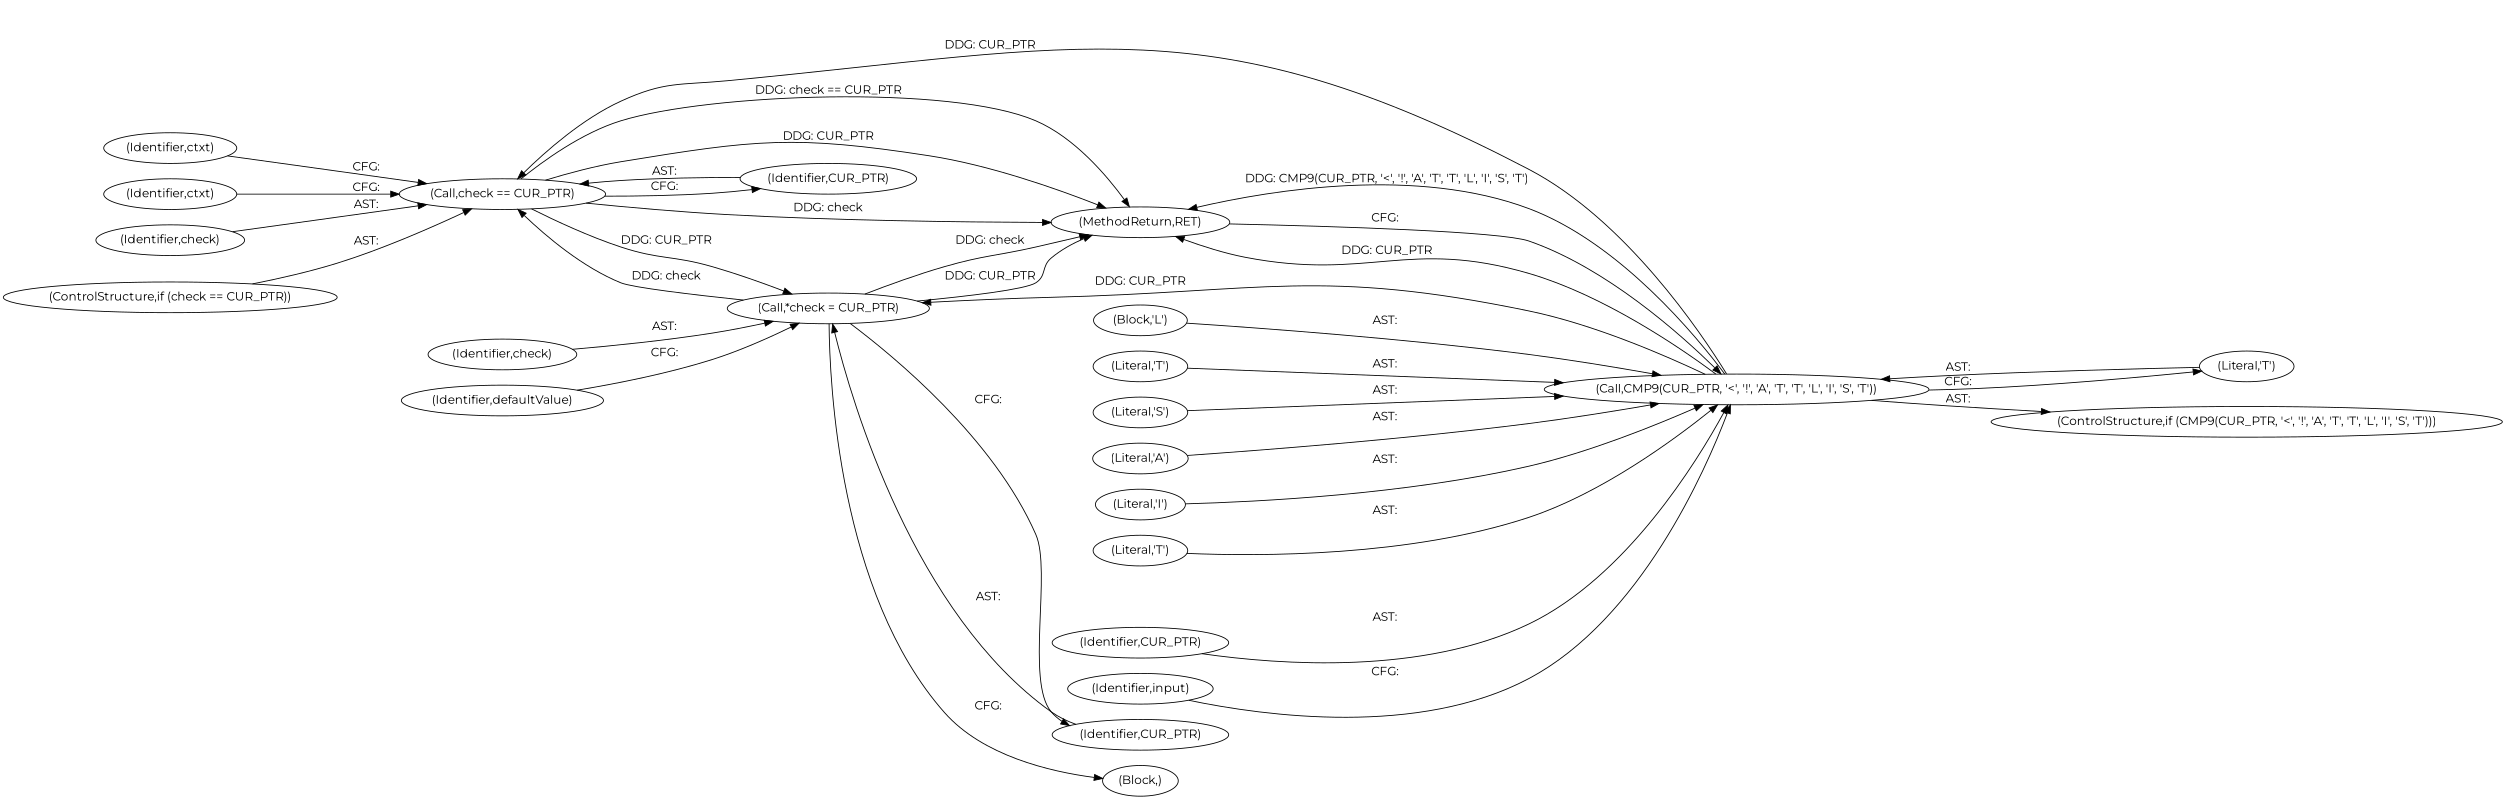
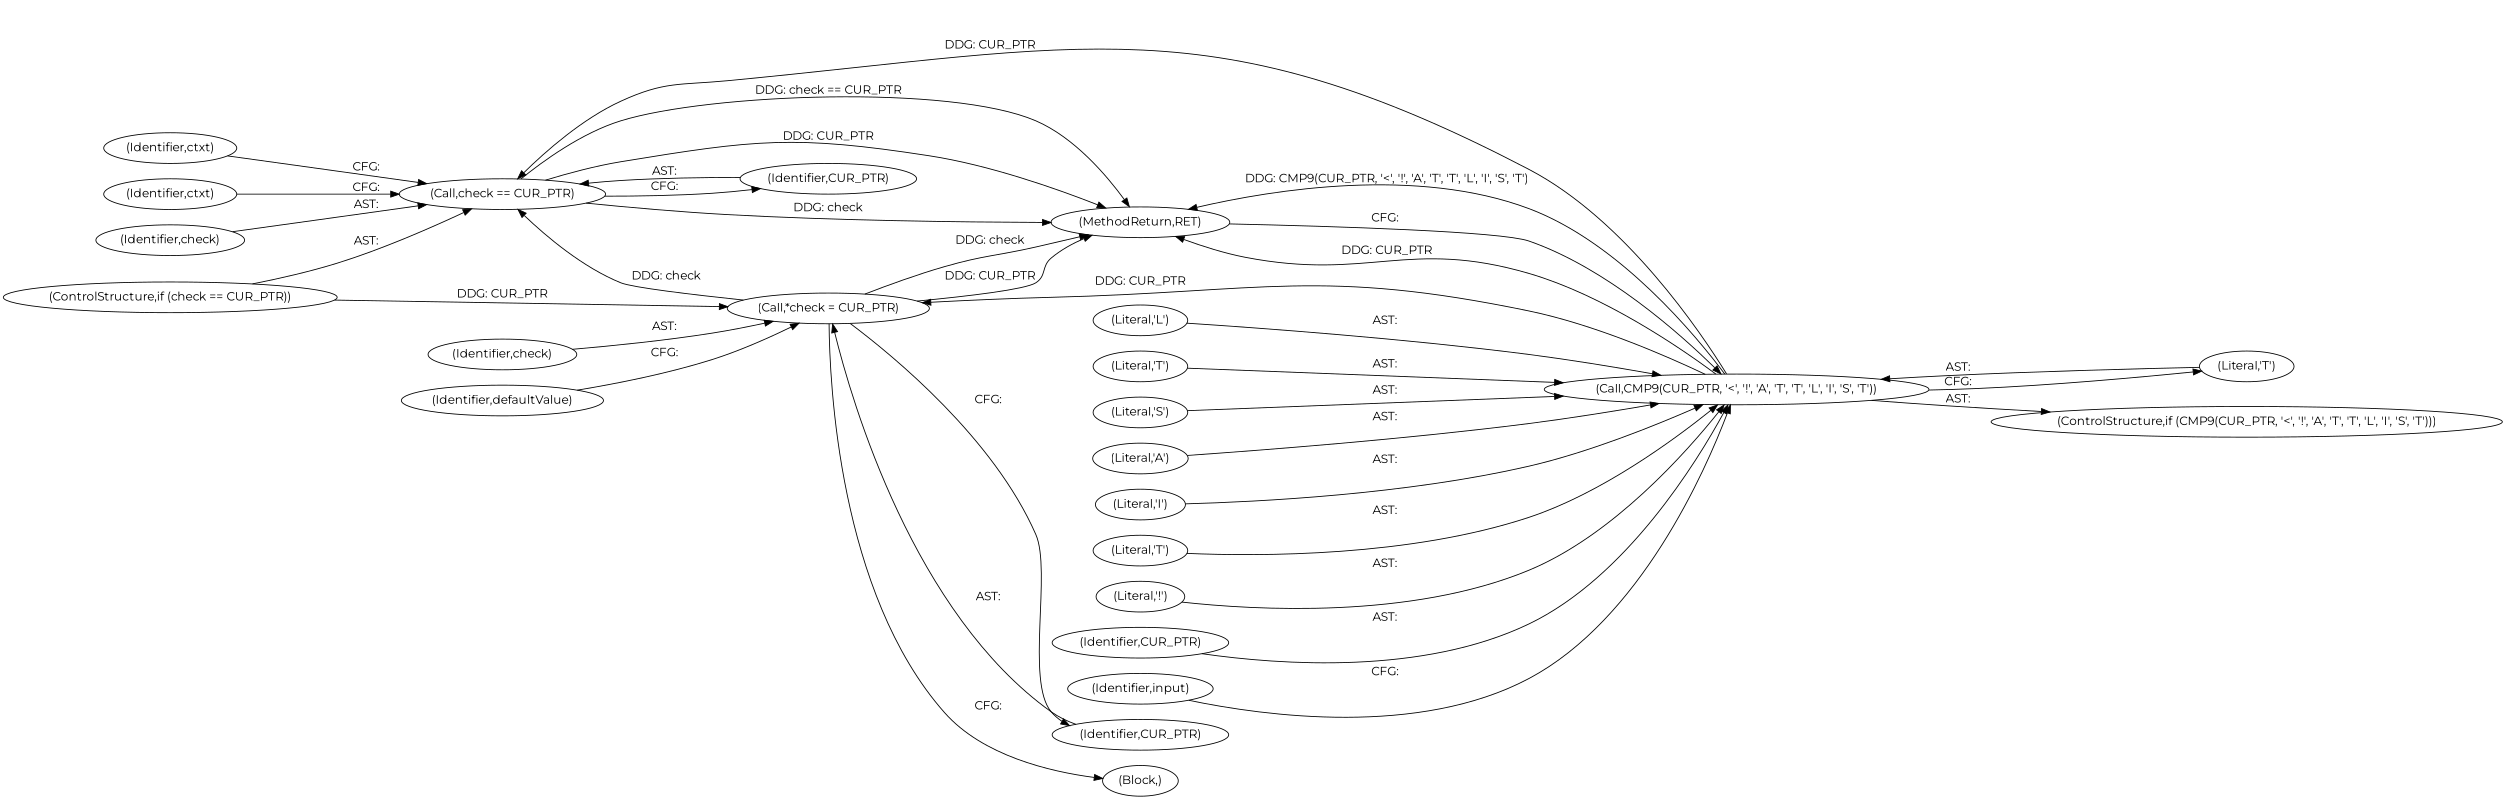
edge "(Call,check == CUR_PTR)" -> "(Call,*check = CUR_PTR)": now "(ControlStructure,if (check == CUR_PTR))" -> "(Call,*check = CUR_PTR)"
node "(Block,'L')": label "(Block,'L')" -> "(Literal,'L')"
node "(Literal,'!')": added
